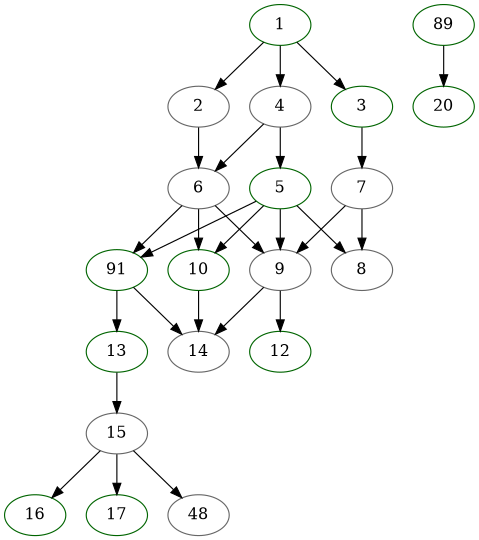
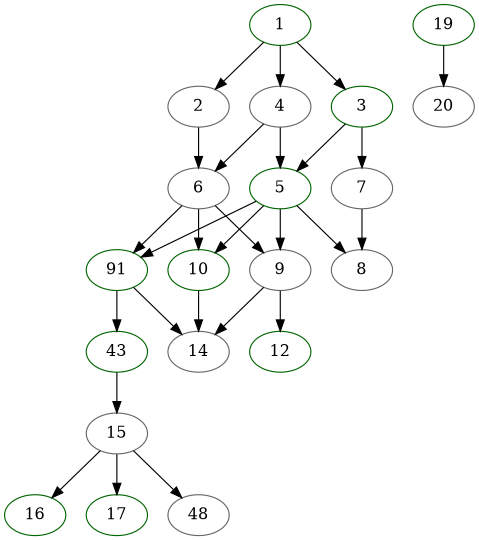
node "89": label "89" -> "19"
node "20": color darkgreen -> gray40
edge "3" -> "5": added
edge "7" -> "9": removed
node "13": label "13" -> "43"
